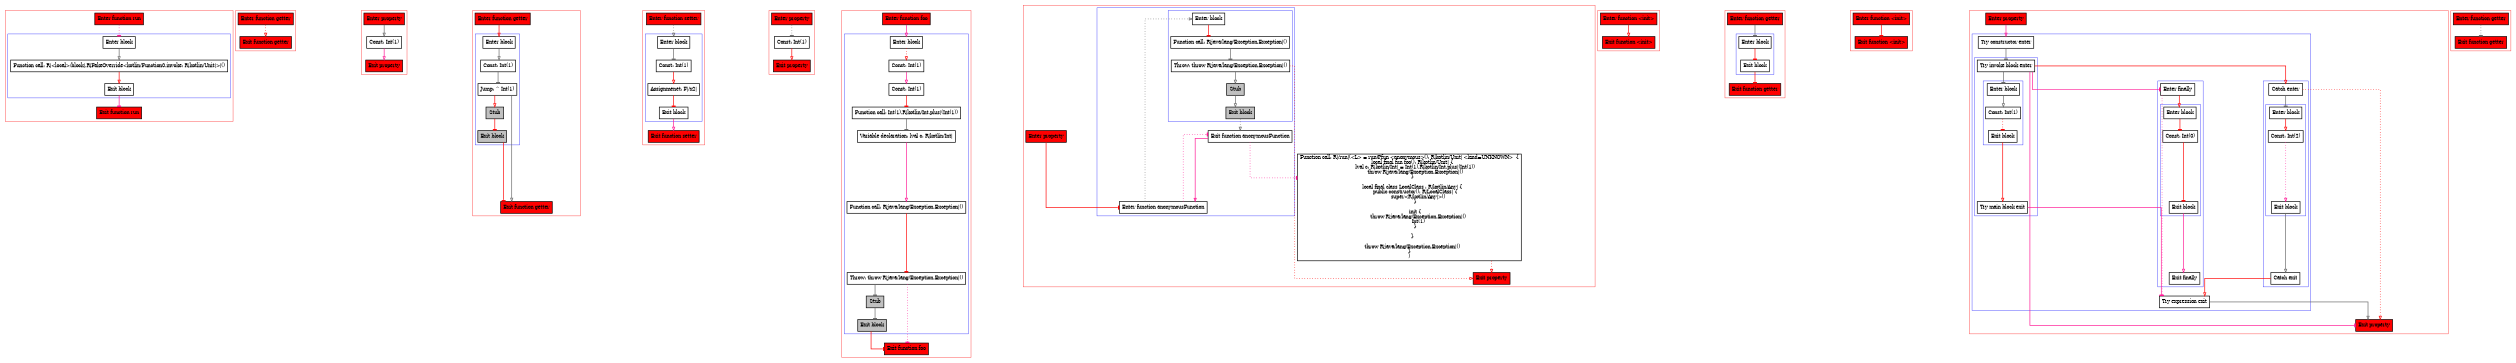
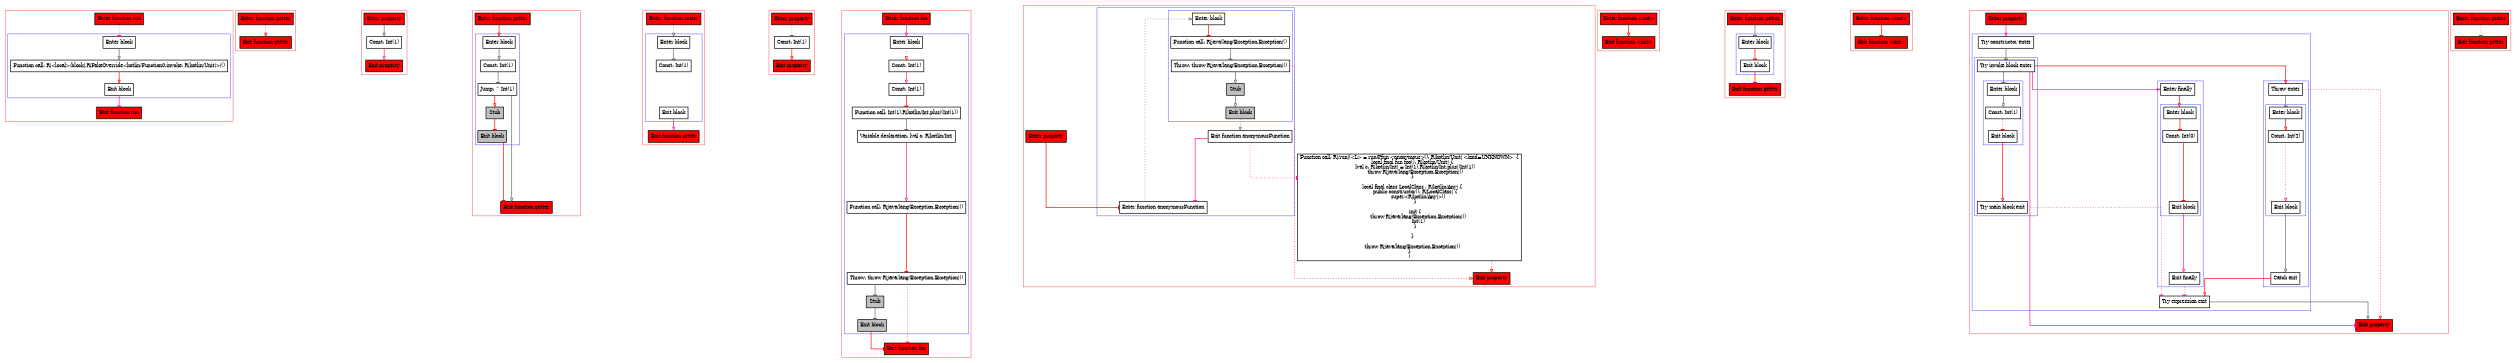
node "Assignmenet: F|/x2|": removed
edge "Try invoke block enter" -> "Enter finally": arrowhead tee -> onormal
node "Catch enter": label "Catch enter" -> "Throw enter"
edge "Enter function anonymousFunction" -> "Exit function anonymousFunction": removed
edge "Exit function anonymousFunction" -> "Enter function anonymousFunction": arrowhead onormal -> tee
edge "Enter finally" -> "Try expression exit": now "Exit finally" -> "Try expression exit"
edge "Try main block exit" -> "Try expression exit": style solid -> dotted
